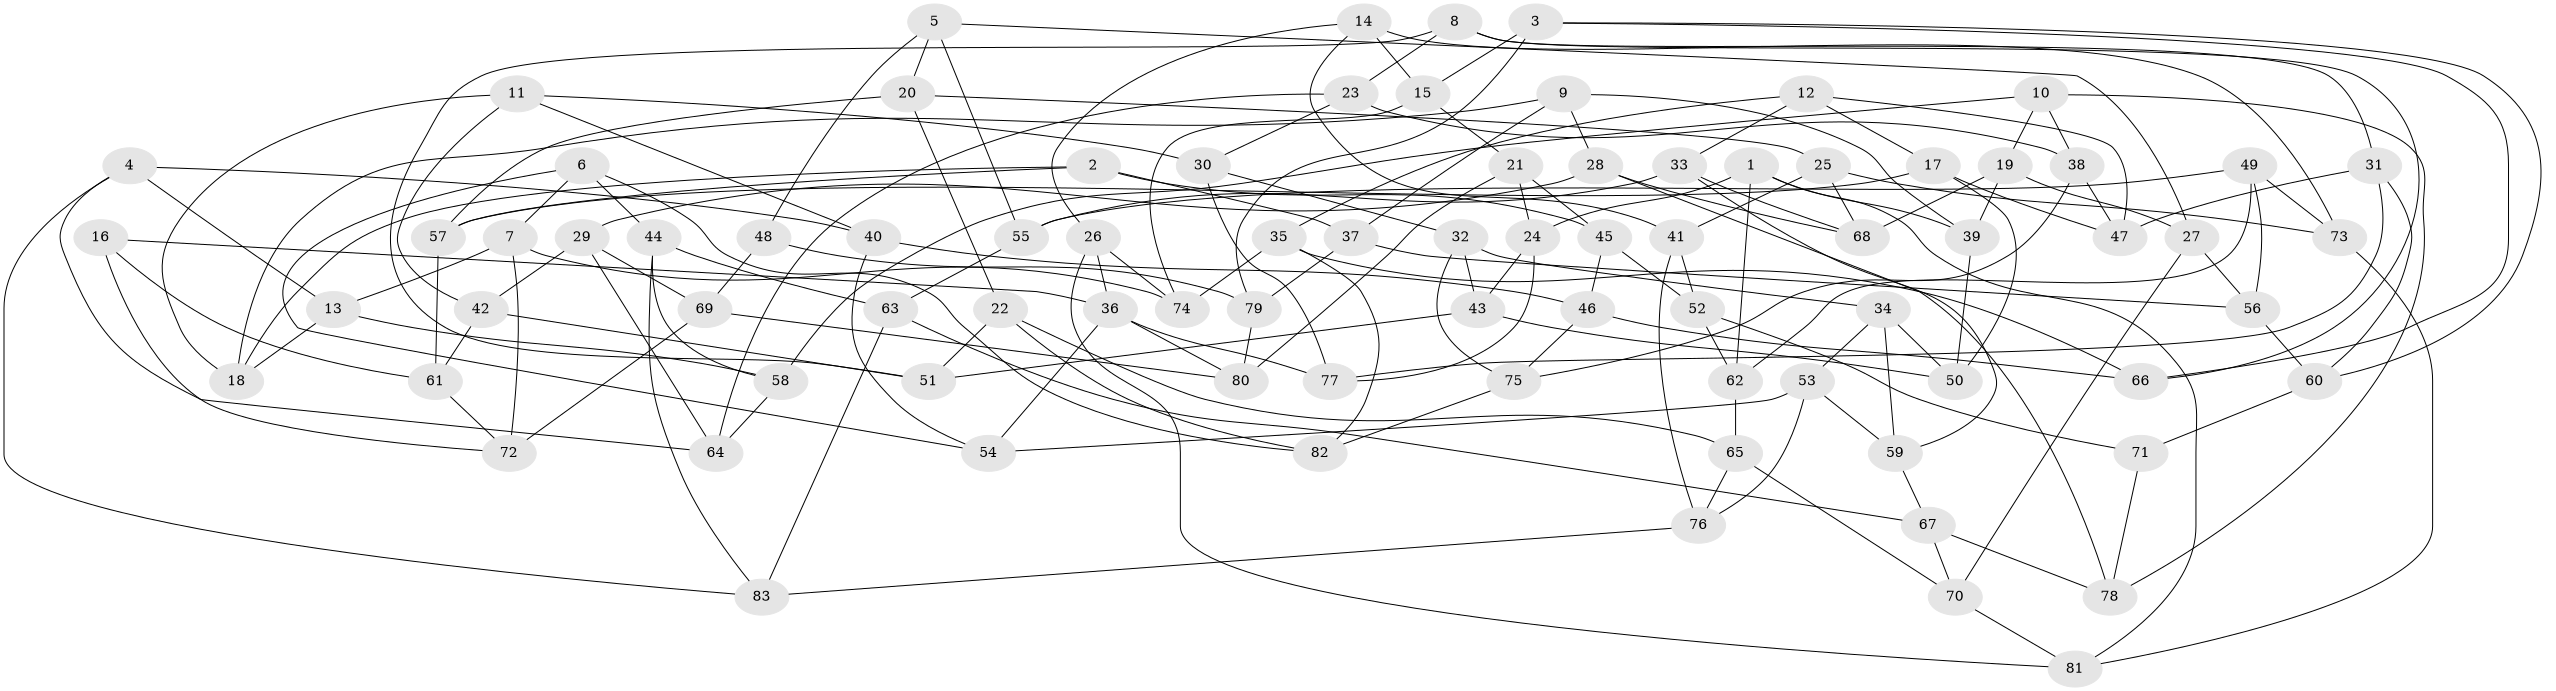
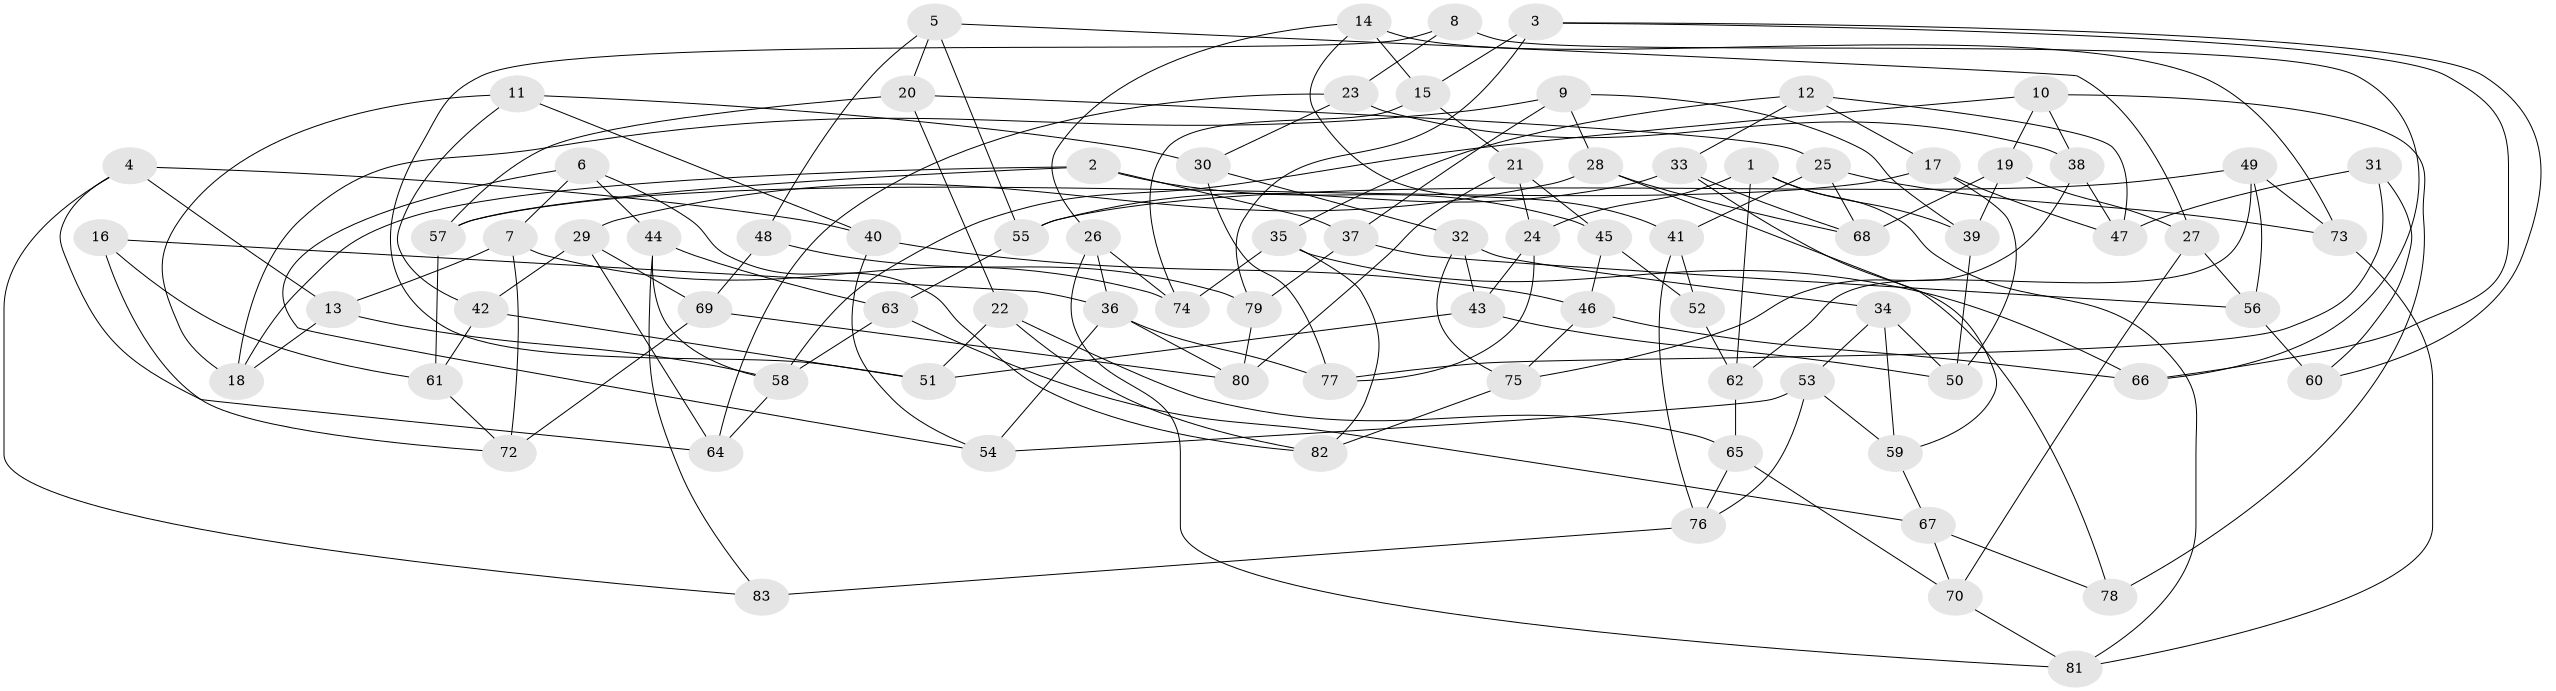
edge "8" -- "31": removed
edge "63" -- "83": now "63" -- "58"
node "71": removed
